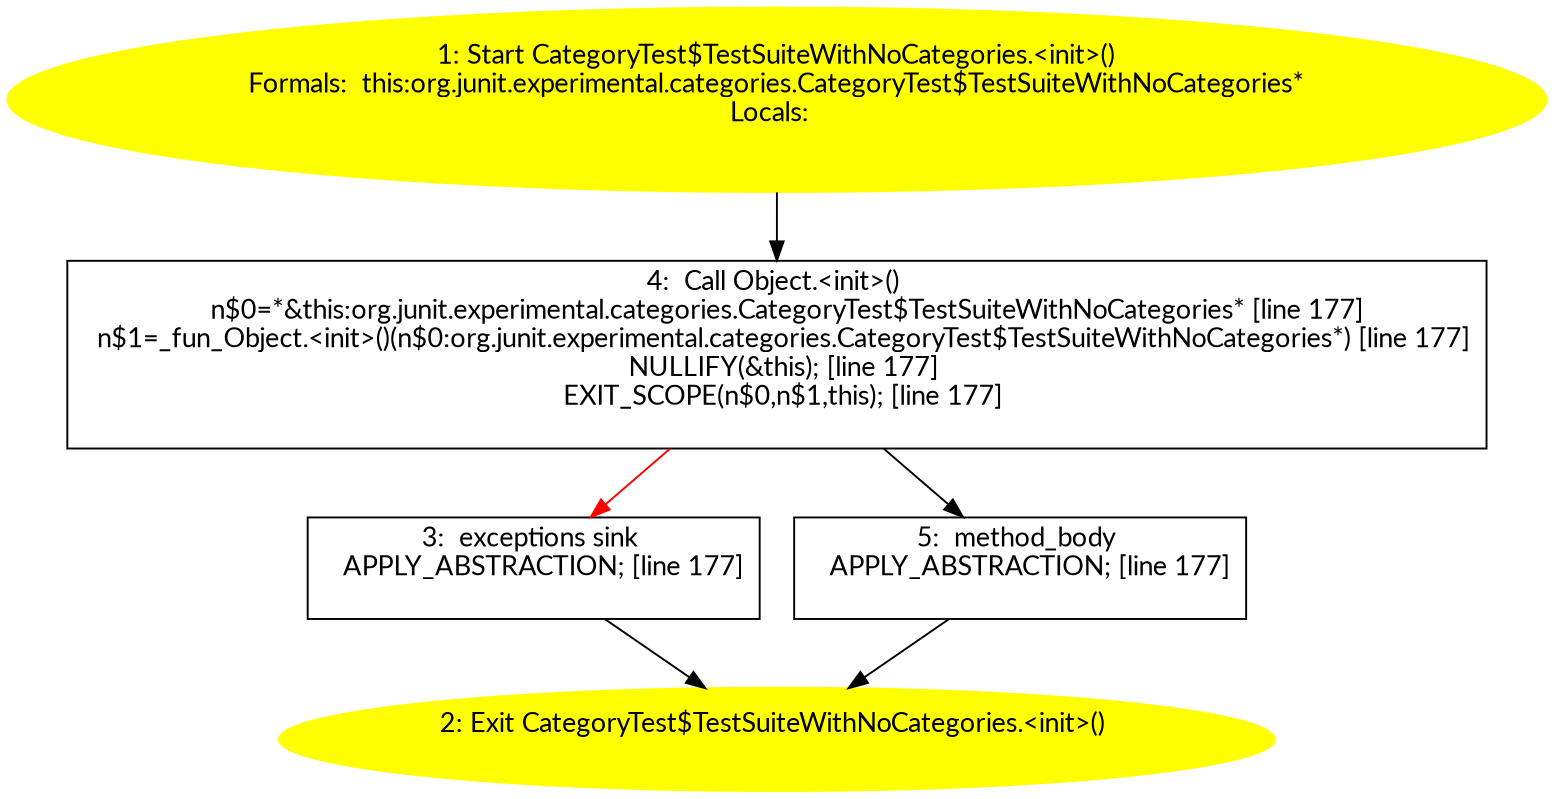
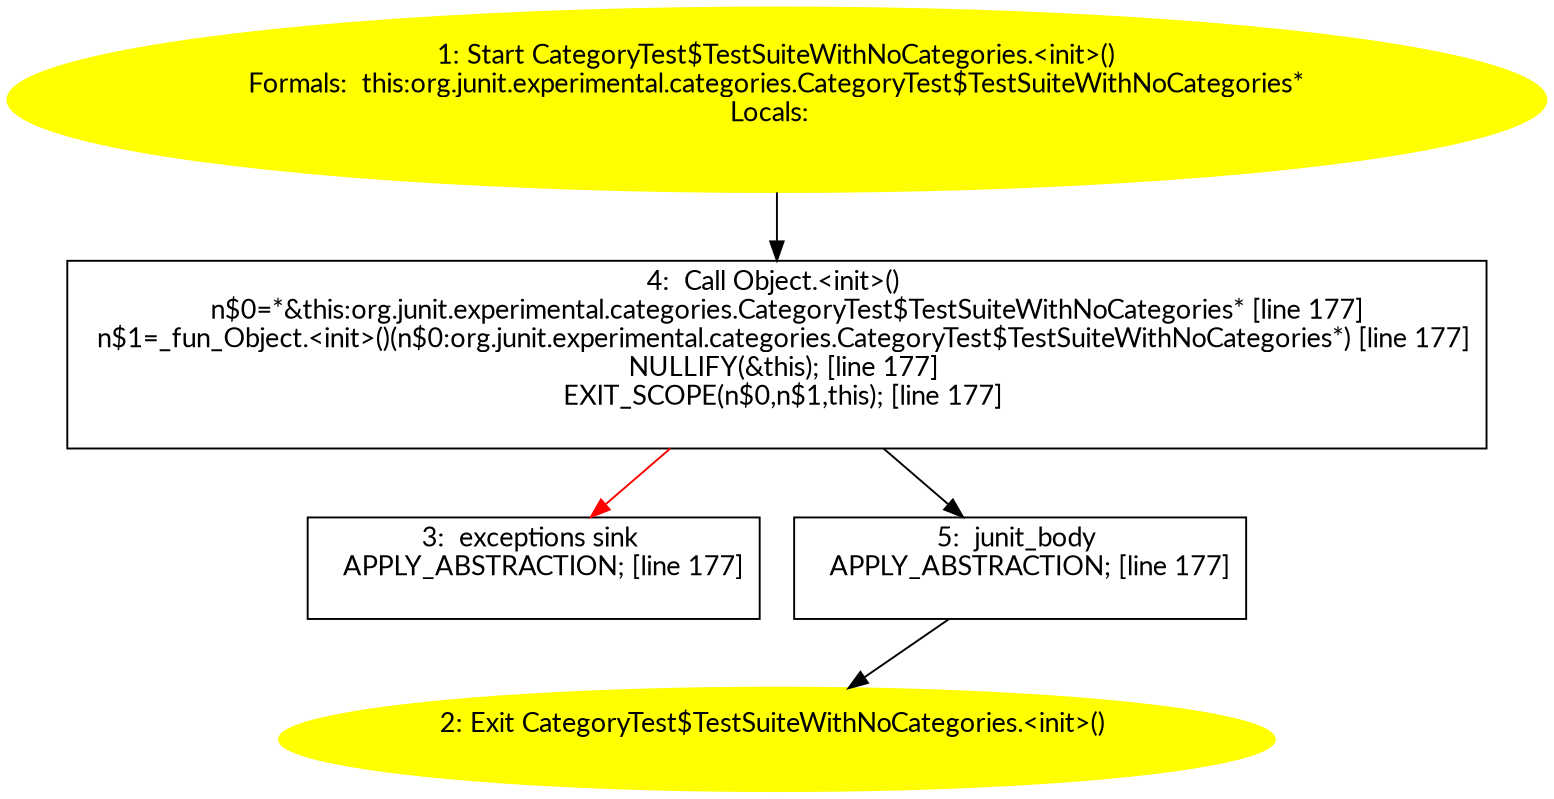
node "5:  method_body APPLY_ABSTRACTION; [line 177]": label "5:  method_body APPLY_ABSTRACTION; [line 177]" -> "5:  junit_body APPLY_ABSTRACTION; [line 177]"
edge "3:  exceptions sink APPLY_ABSTRACTION; [line 177]" -> "2: Exit CategoryTest$TestSuiteWithNoCategories.<init>()": removed
